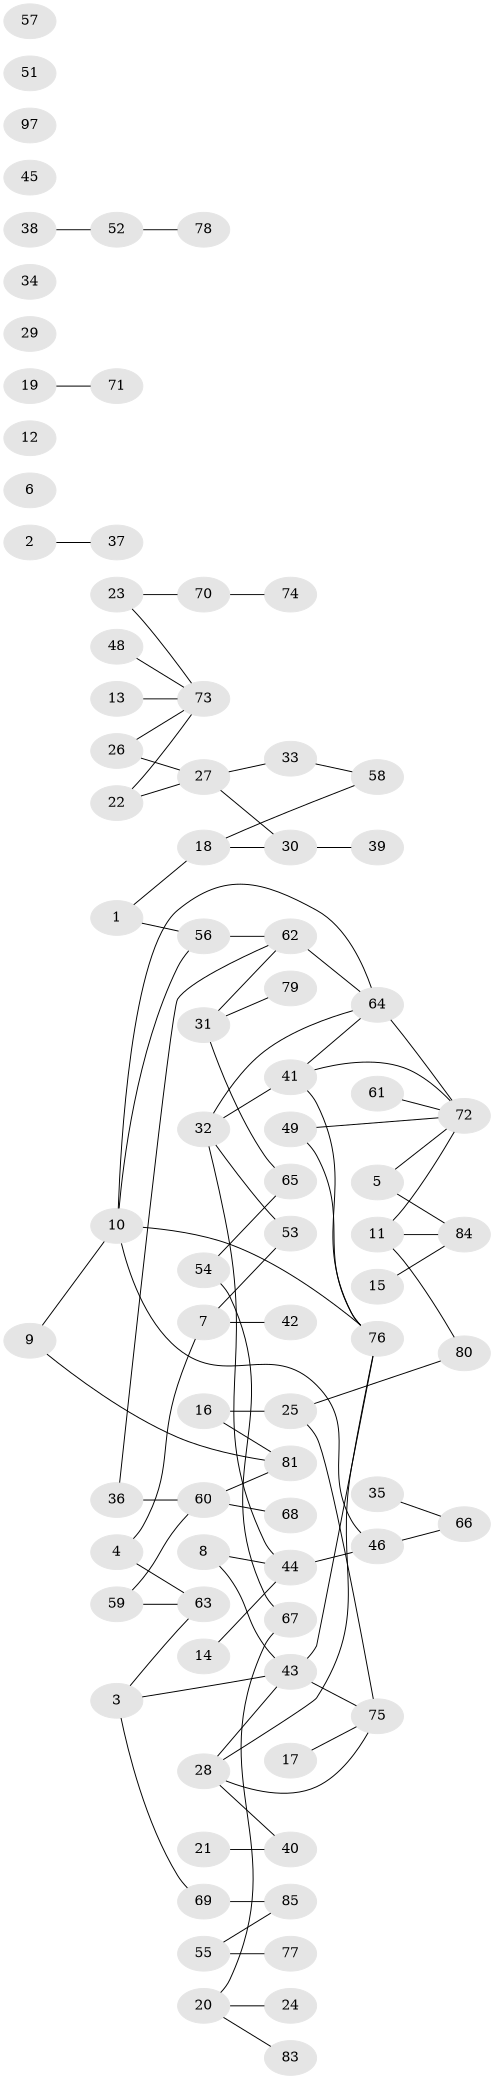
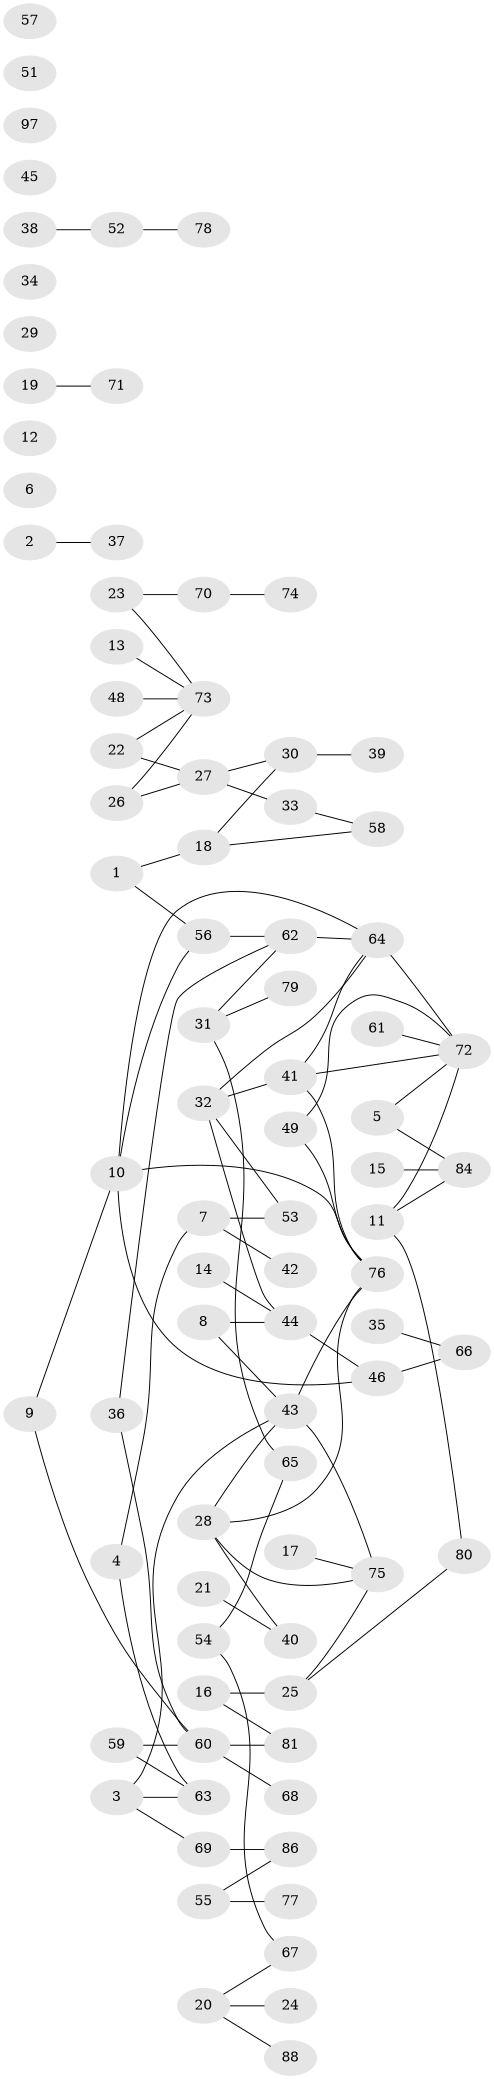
edge "9" -- "81": now "9" -- "60"
node "85": label "85" -> "86"
node "83": label "83" -> "88"
